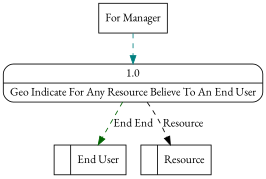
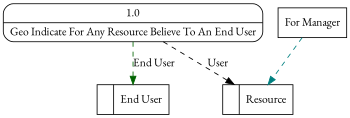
edge "For Manager" -> "1.0": now "For Manager" -> "Resource"
edge "1.0" -> "End User": label "End End" -> "End User"
edge "1.0" -> "Resource": label "Resource" -> "User"
